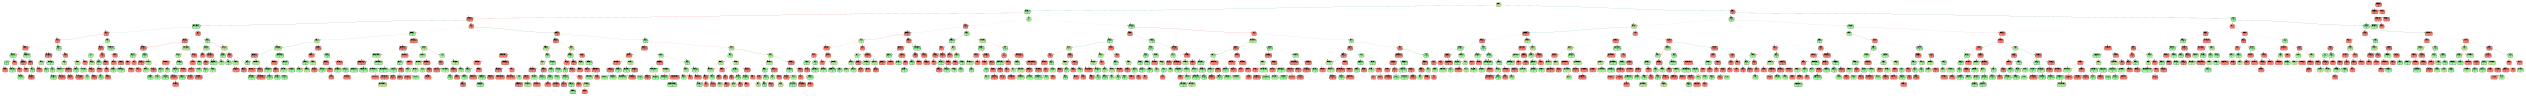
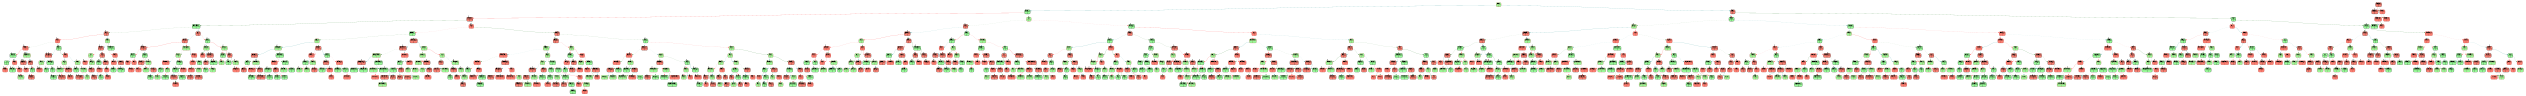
node "take:1": added
node "number:1": fillcolor salmon -> palegreen
